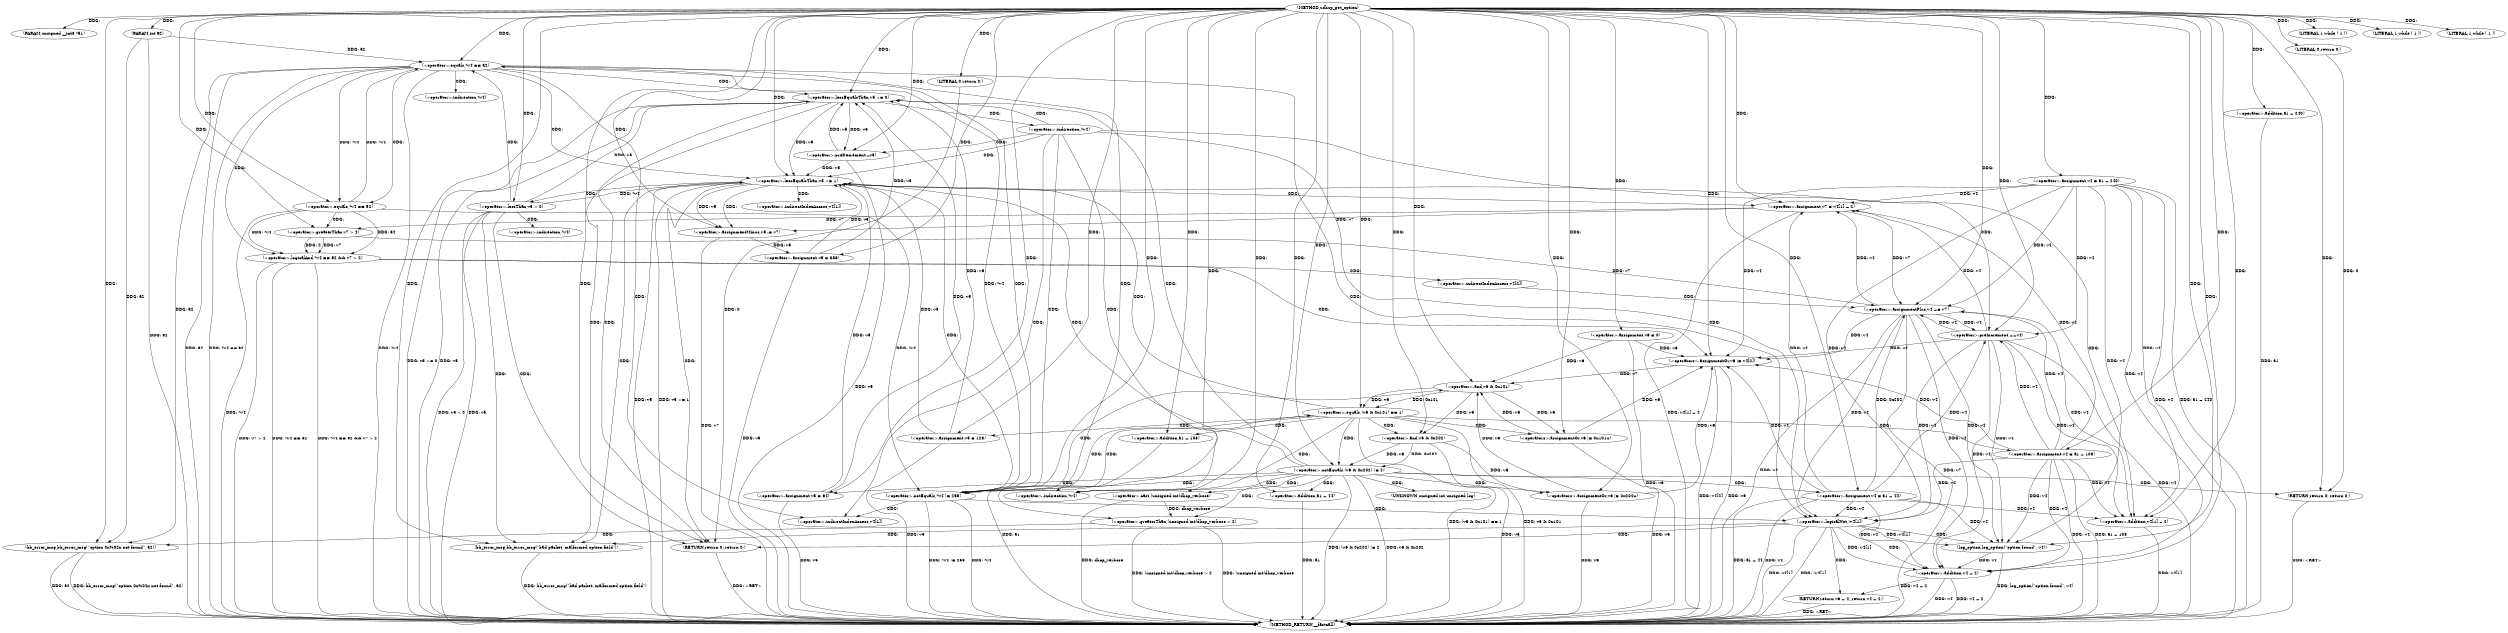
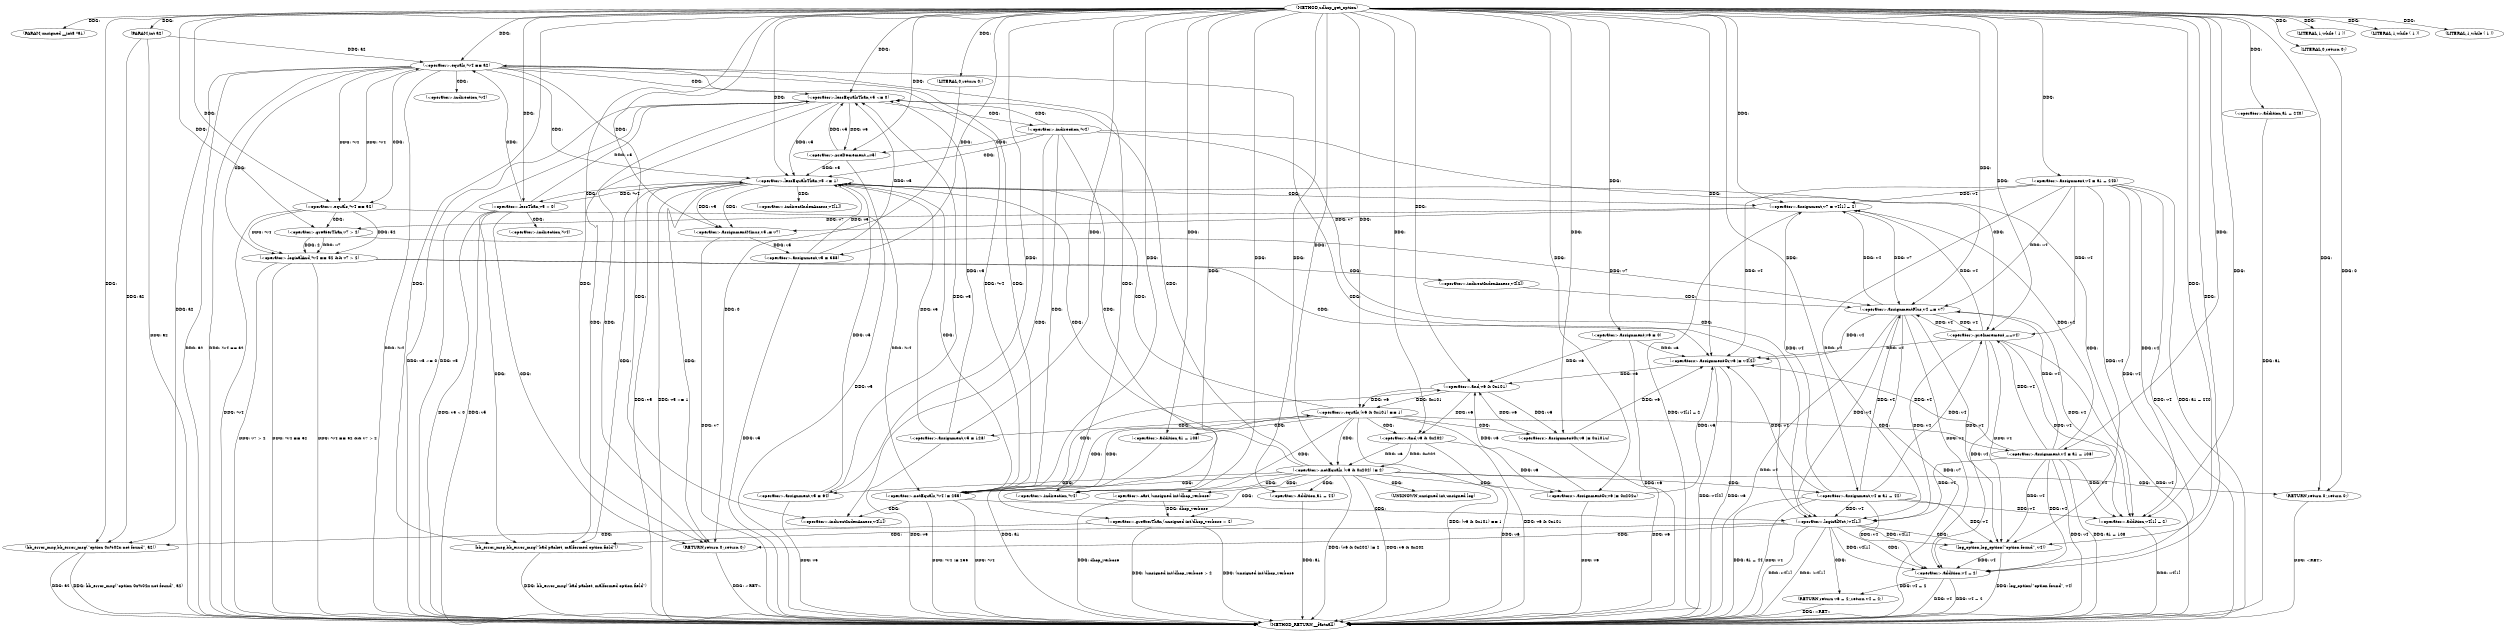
edge "(<operators>.assignmentOr,v6 |= v4[2])" -> "(<operator>.and,v6 & 0x101)": label "DDG: v7" -> "DDG: v6"
edge "(<operator>.assignment,v4 = a1 + 44)" -> "(<operator>.assignmentPlus,v4 += v7)": label "DDG: 0x202" -> "DDG: v4"
edge "(<operator>.assignmentPlus,v4 += v7)" -> "(<operator>.addition,v4[1] + 2)": label "CDG: v4" -> "DDG: v4"
